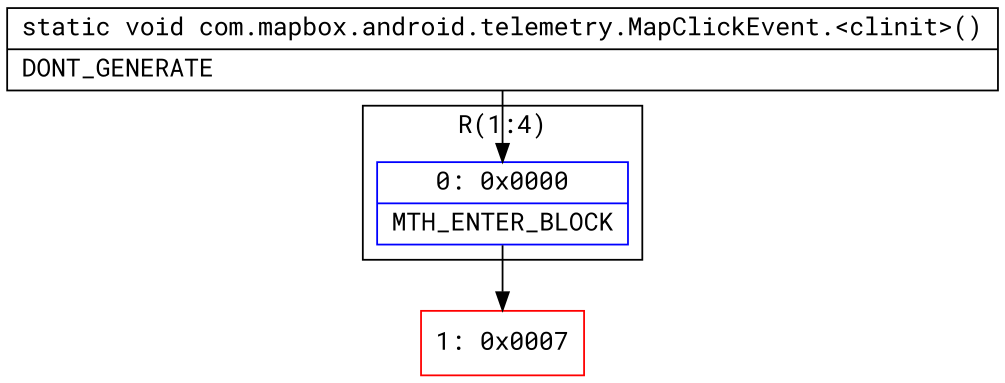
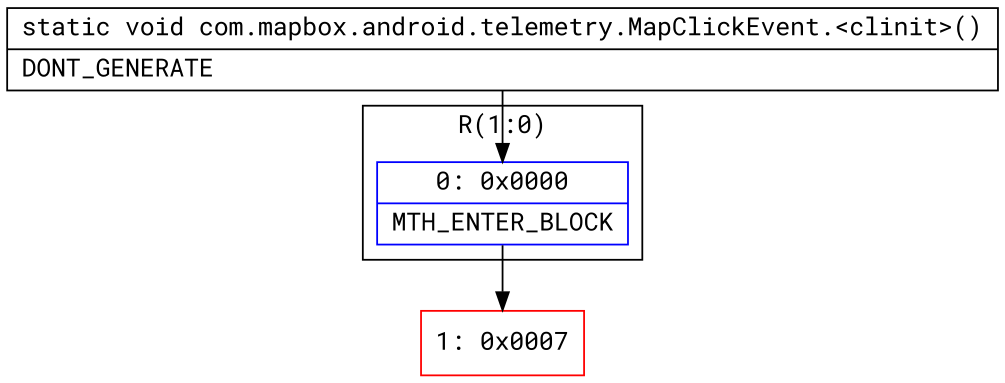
cluster "R(1:4)": label "R(1:4)" -> "R(1:0)"
